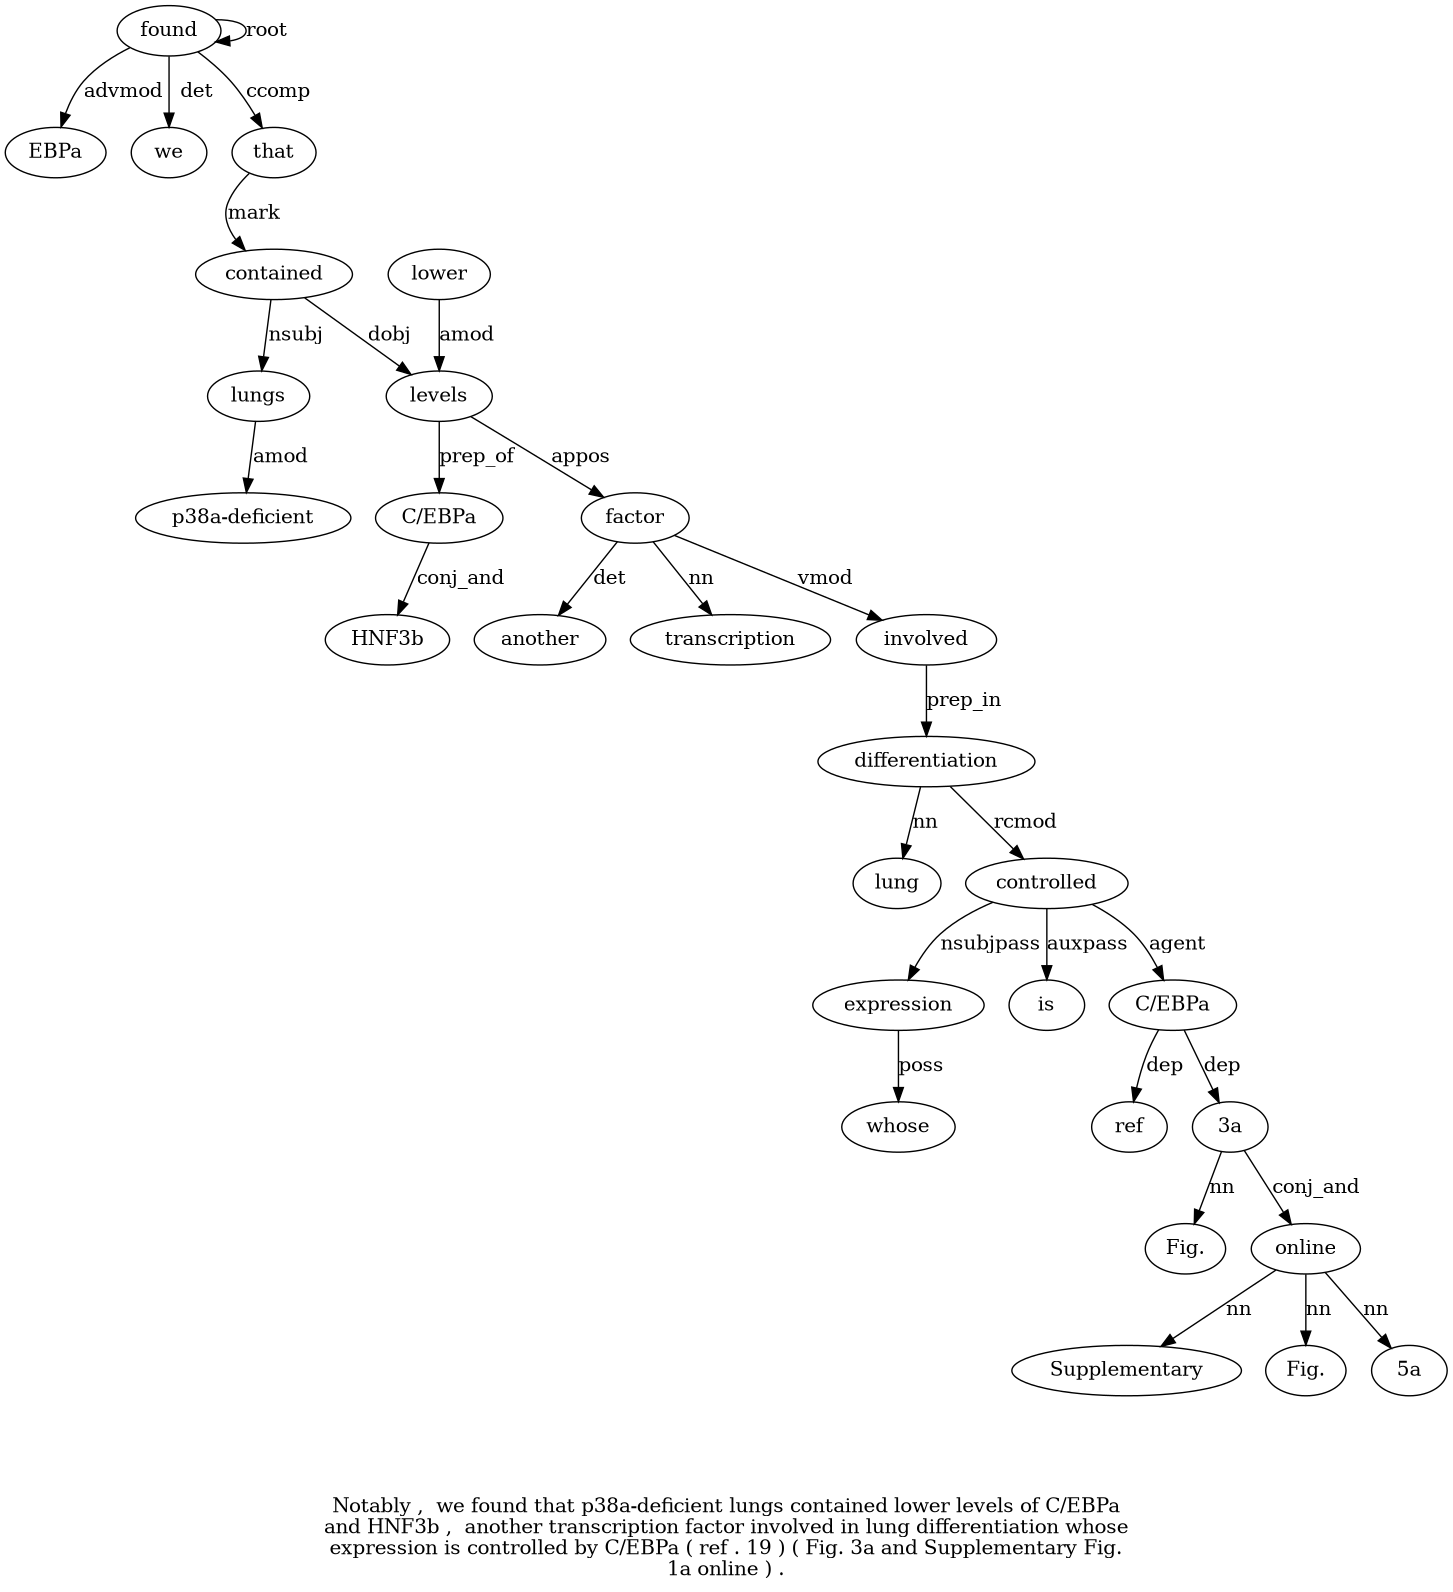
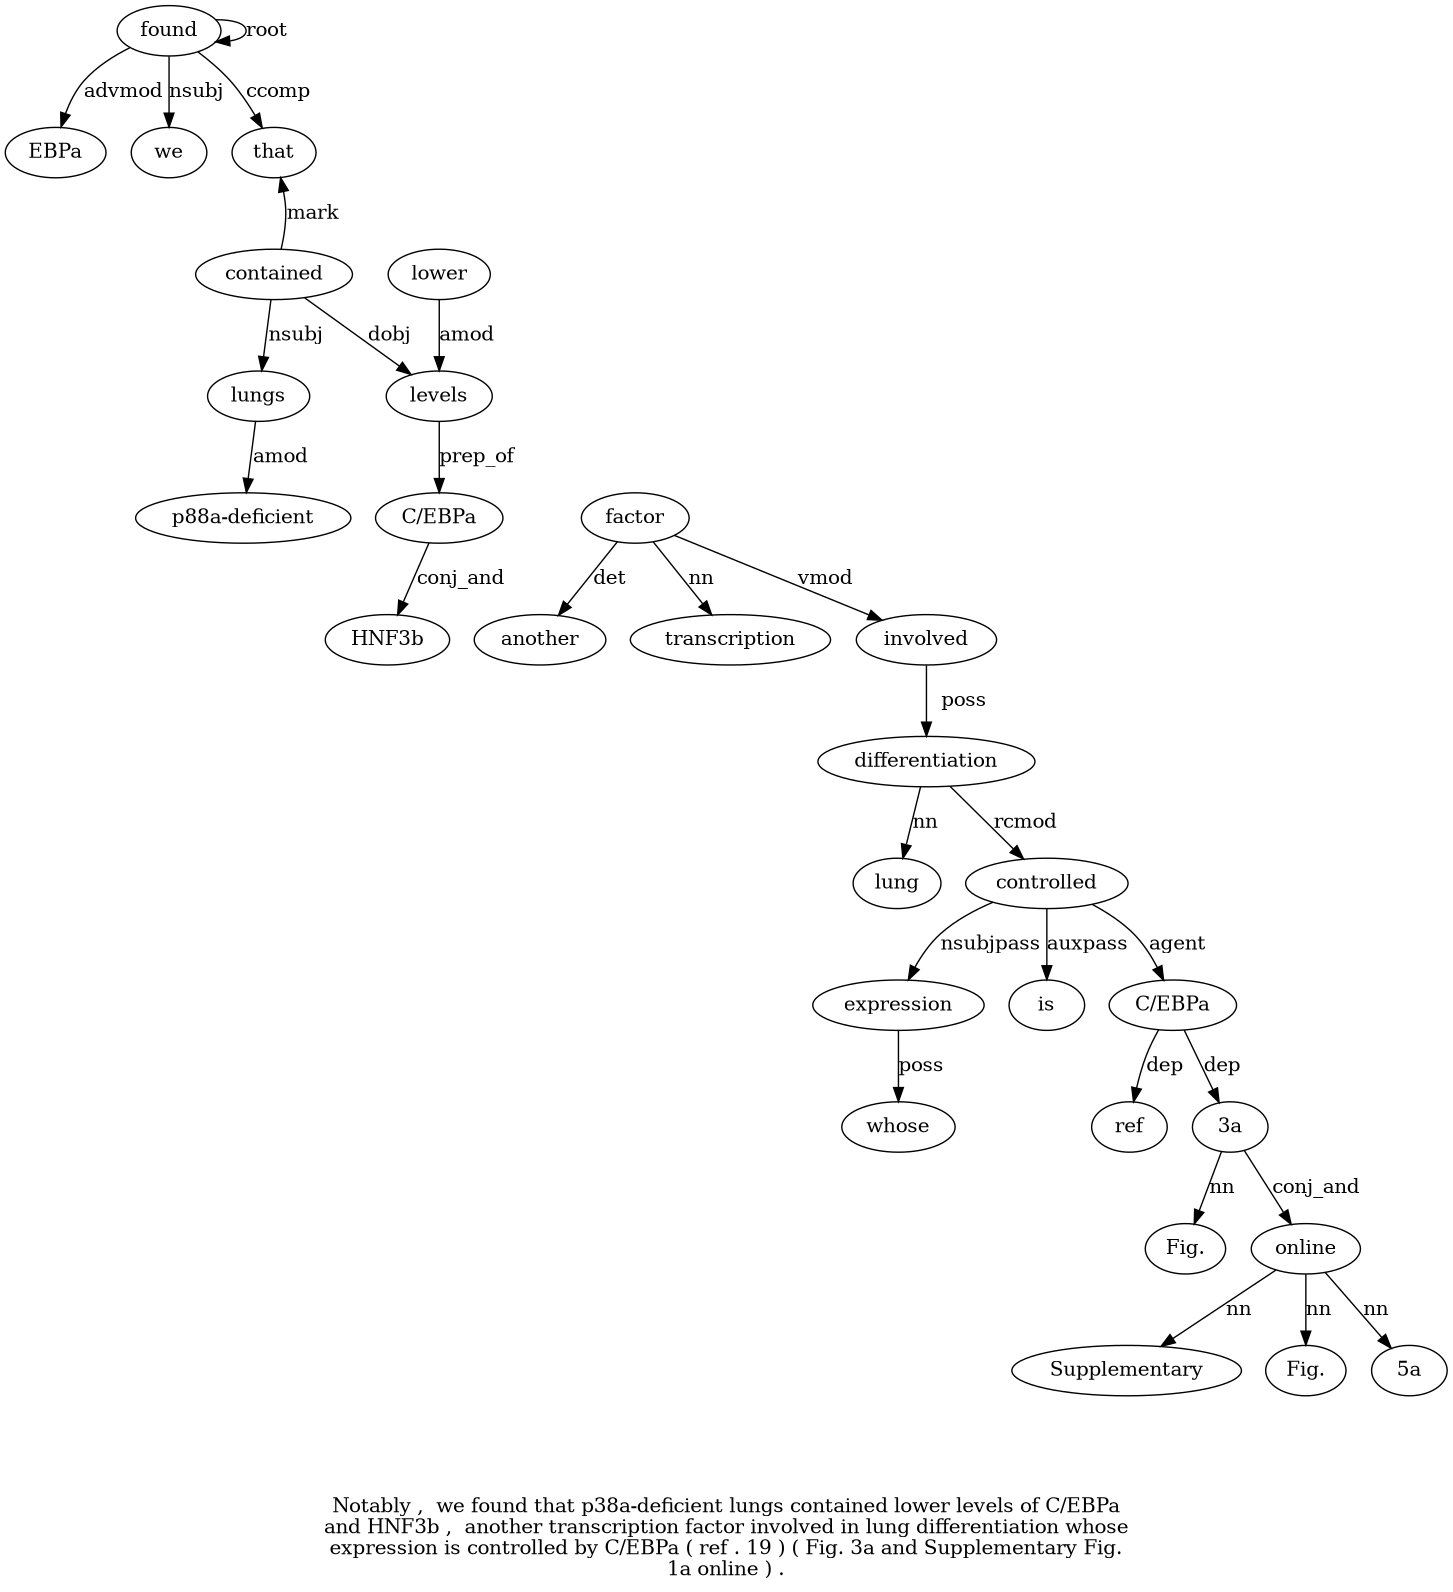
edge "found" -> "we": label "det" -> "nsubj"
edge "that" -> "contained": reversed
edge "levels" -> "factor": removed, label "appos"
node "p38a-deficient": label "p38a-deficient" -> "p88a-deficient"
edge "involved" -> "differentiation": label "prep_in" -> "poss"
